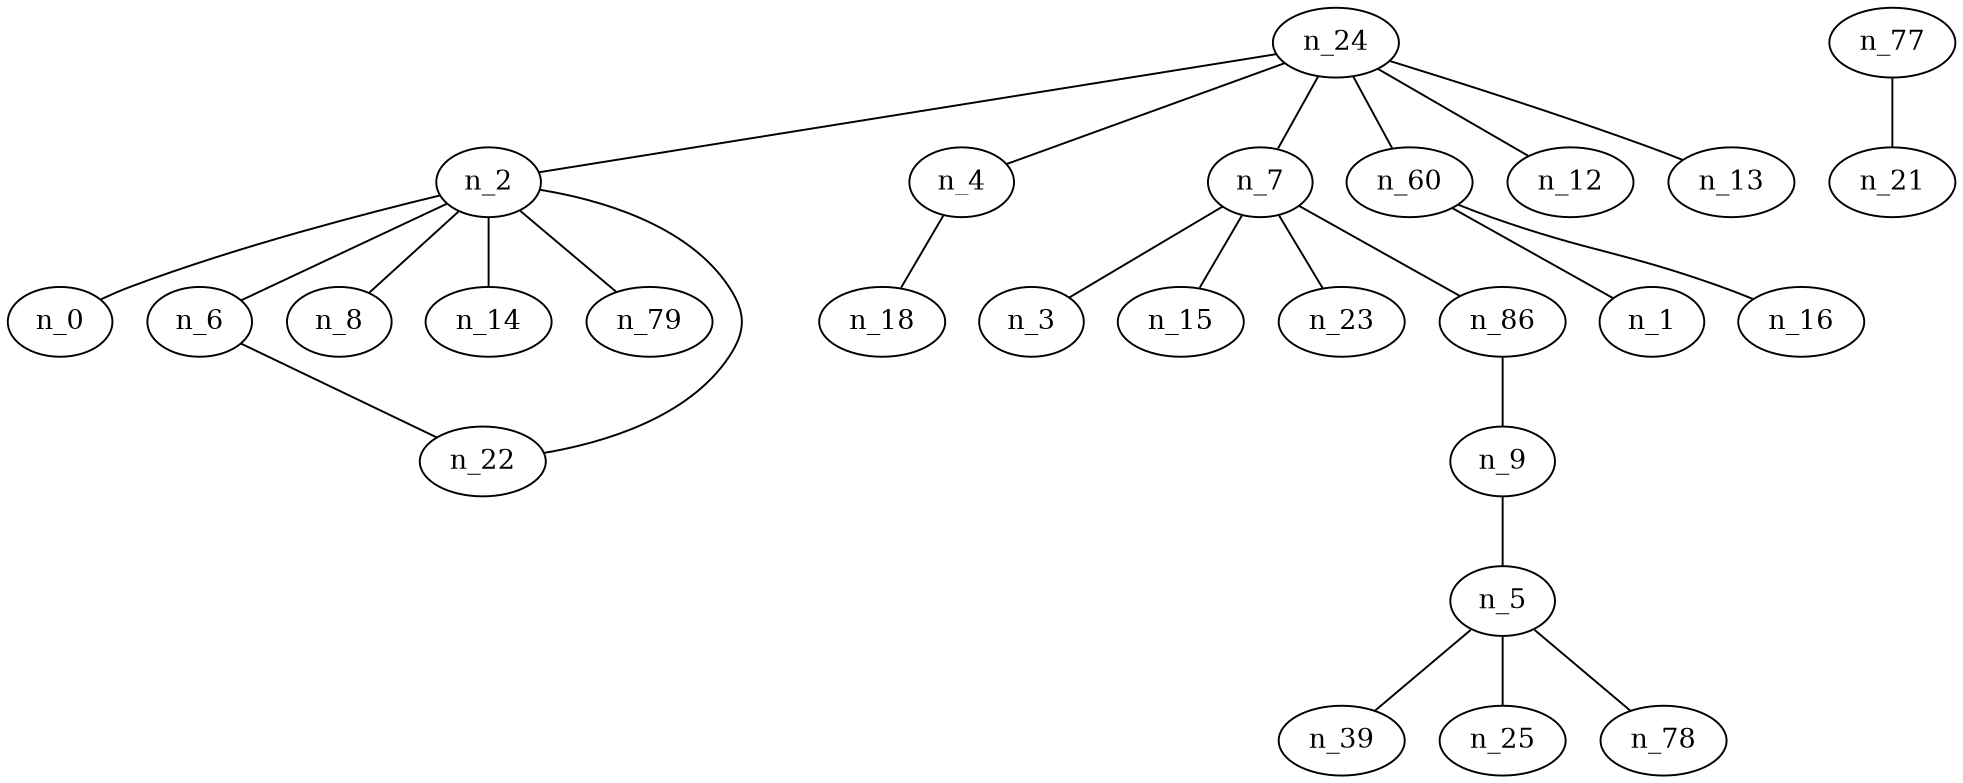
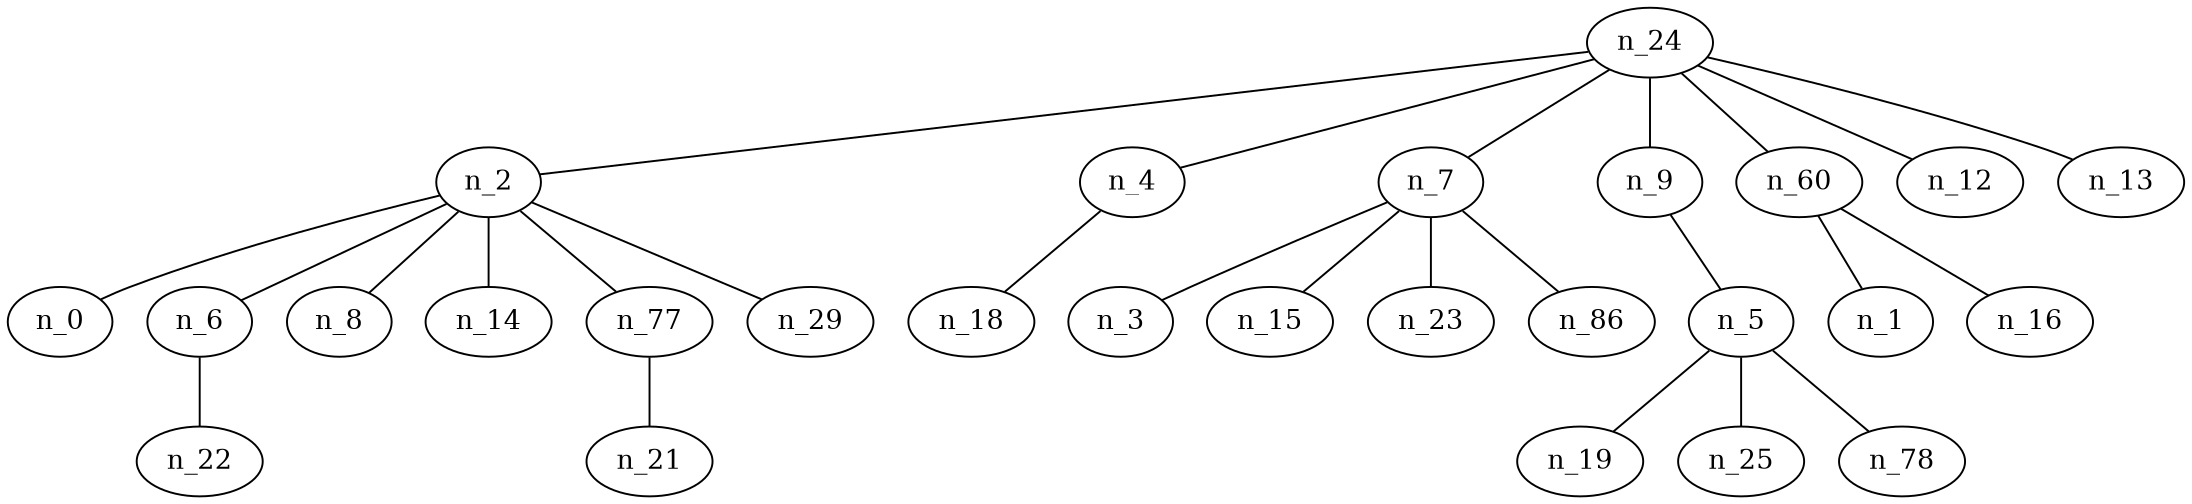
edge "n_2" -- "n_22": now "n_2" -- "n_77"
node "n_79": label "n_79" -> "n_29"
edge "n_86" -- "n_9": now "n_24" -- "n_9"
node "n_39": label "n_39" -> "n_19"
